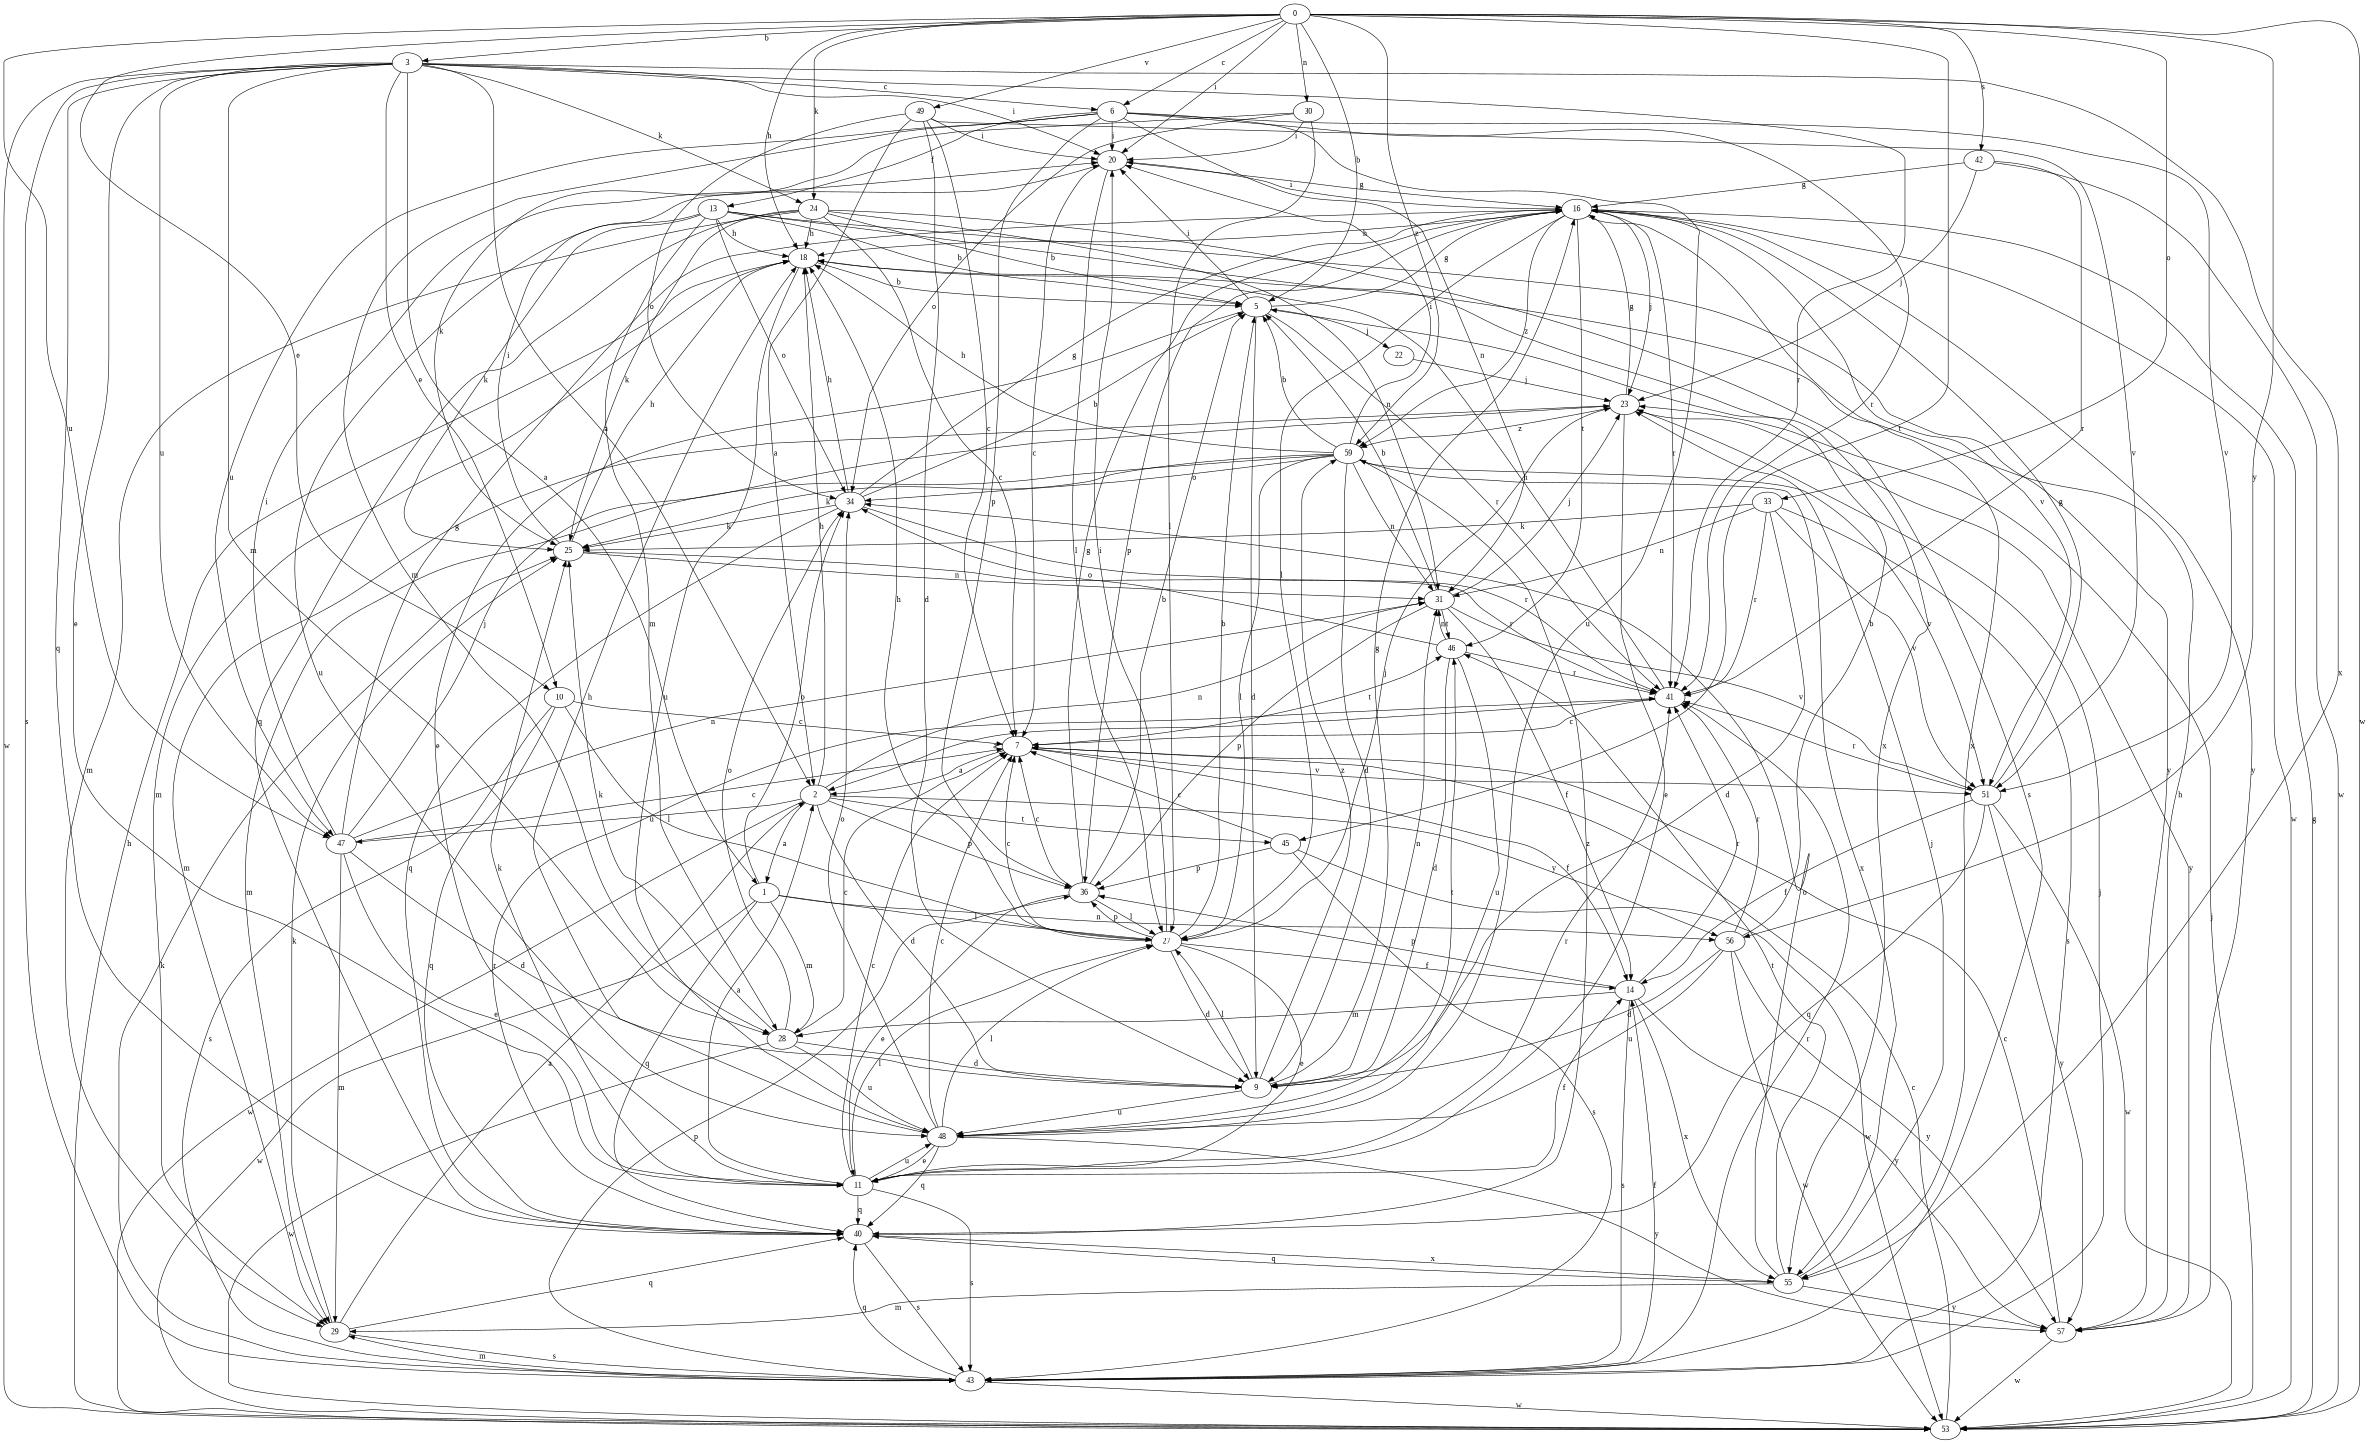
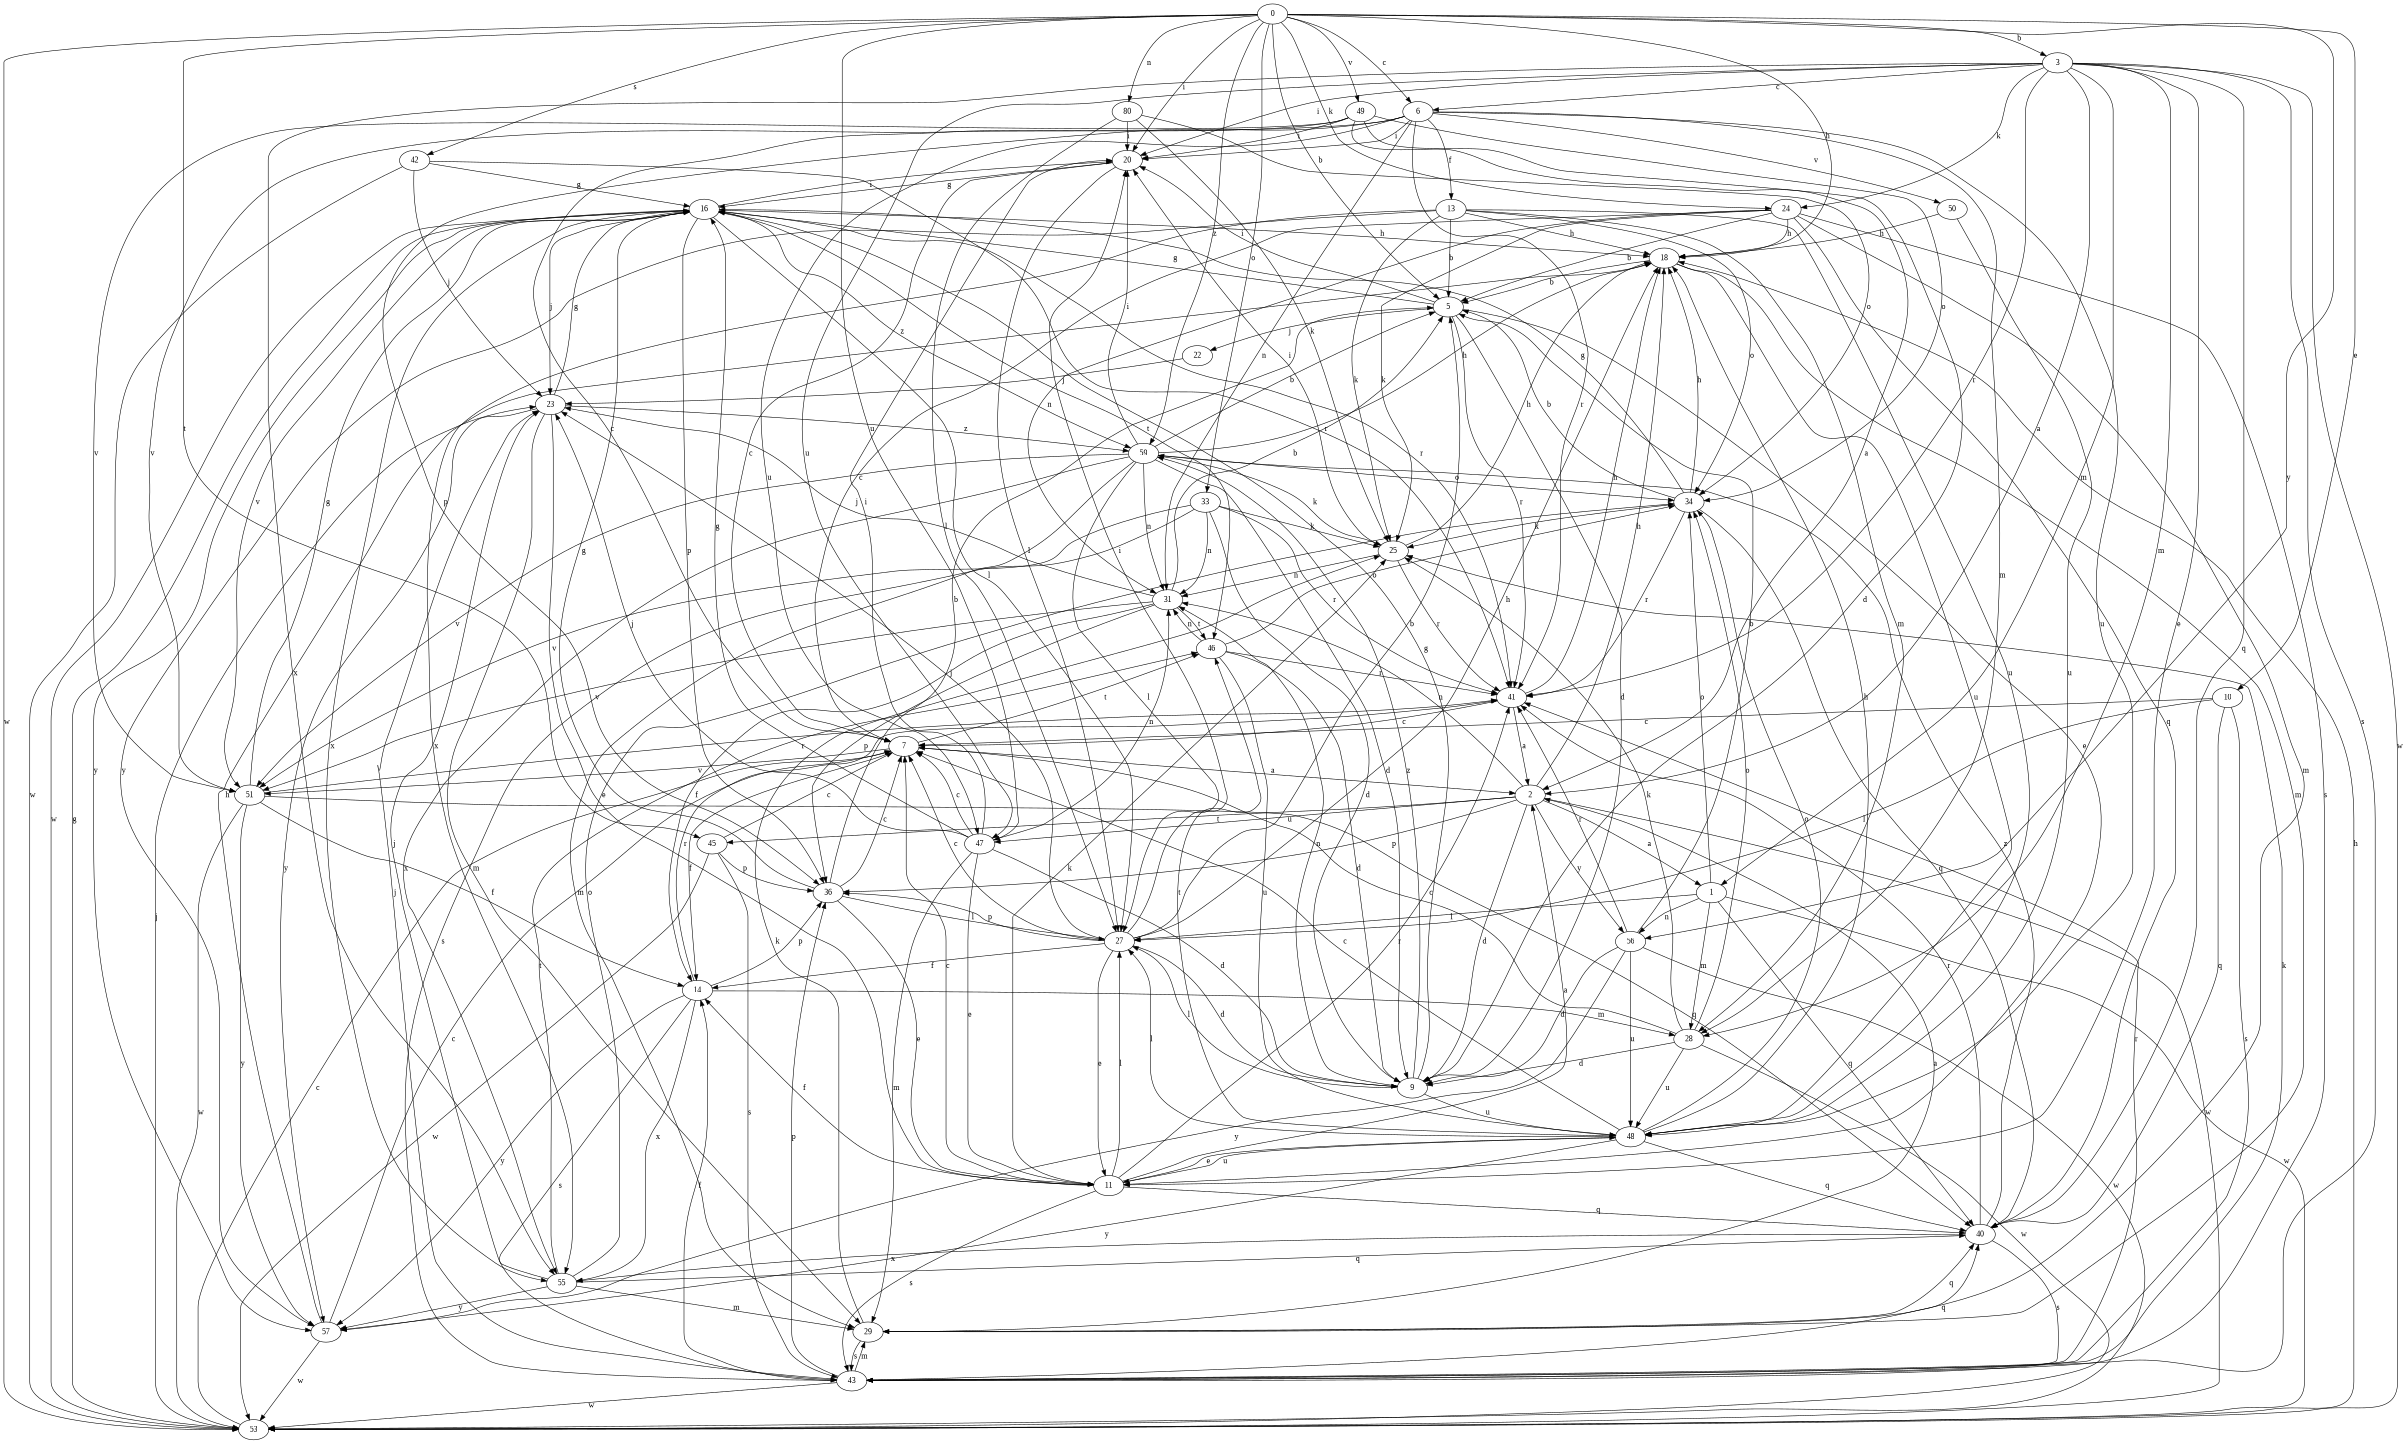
node "30": label "30" -> "80"
node "50": added
edge "3" -> "10": removed, label "e"
edge "3" -> "1": label "a" -> "m"
